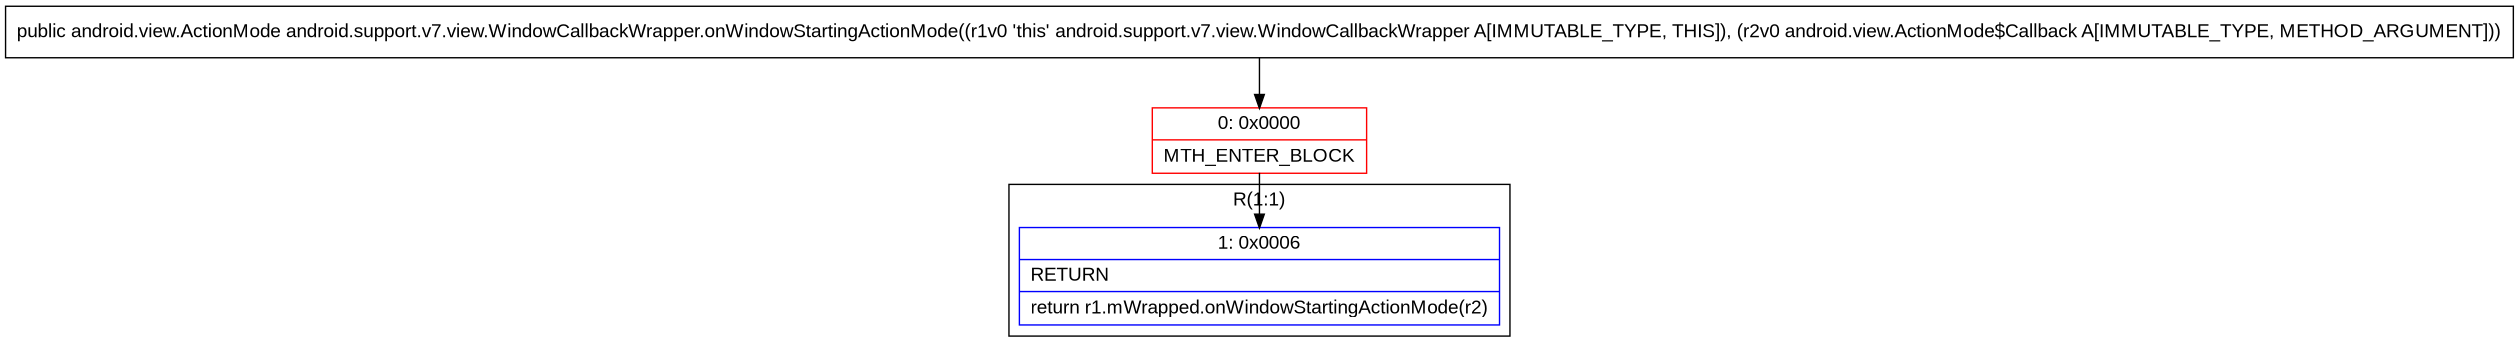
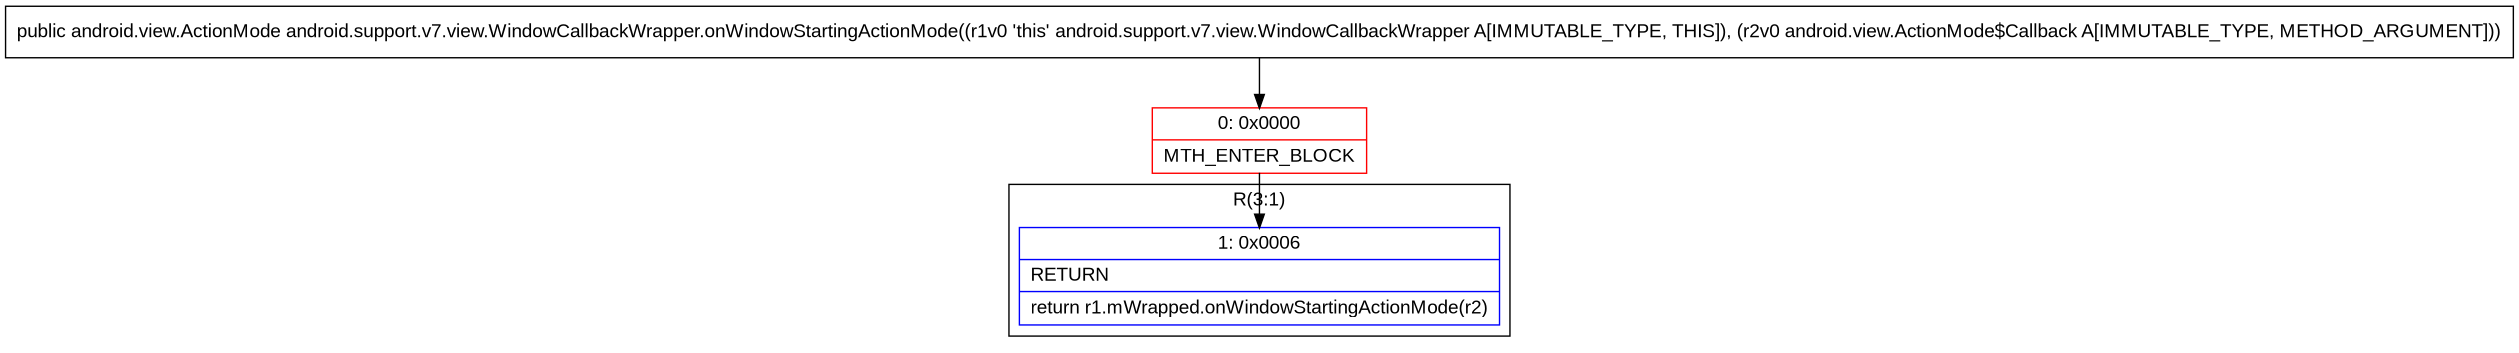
cluster "R(1:1)": label "R(1:1)" -> "R(3:1)"
